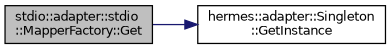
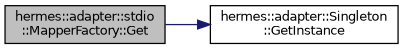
node "stdio::adapter::stdio ::MapperFactory::Get": label "stdio::adapter::stdio ::MapperFactory::Get" -> "hermes::adapter::stdio ::MapperFactory::Get"
